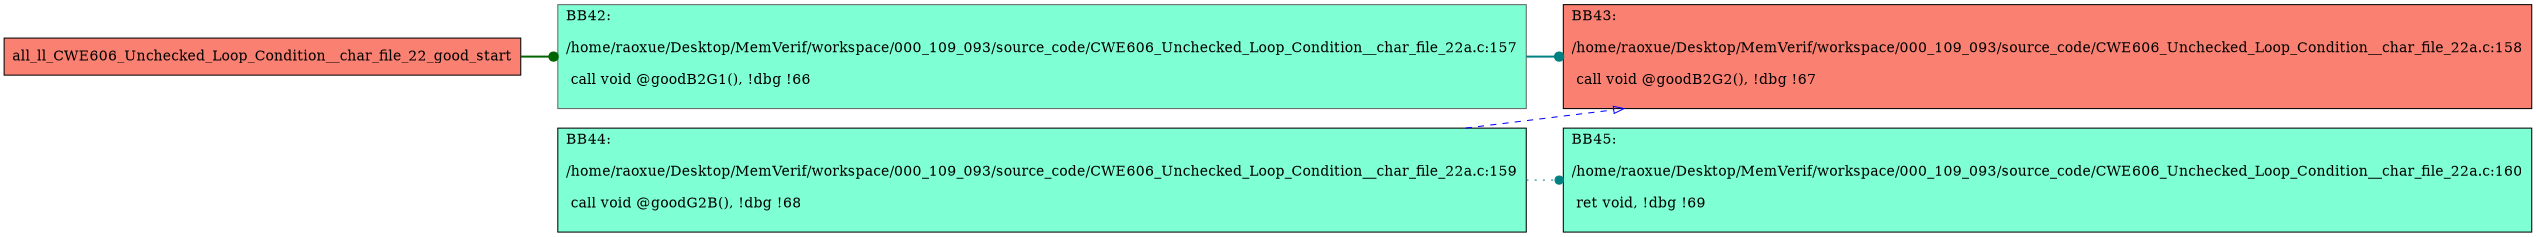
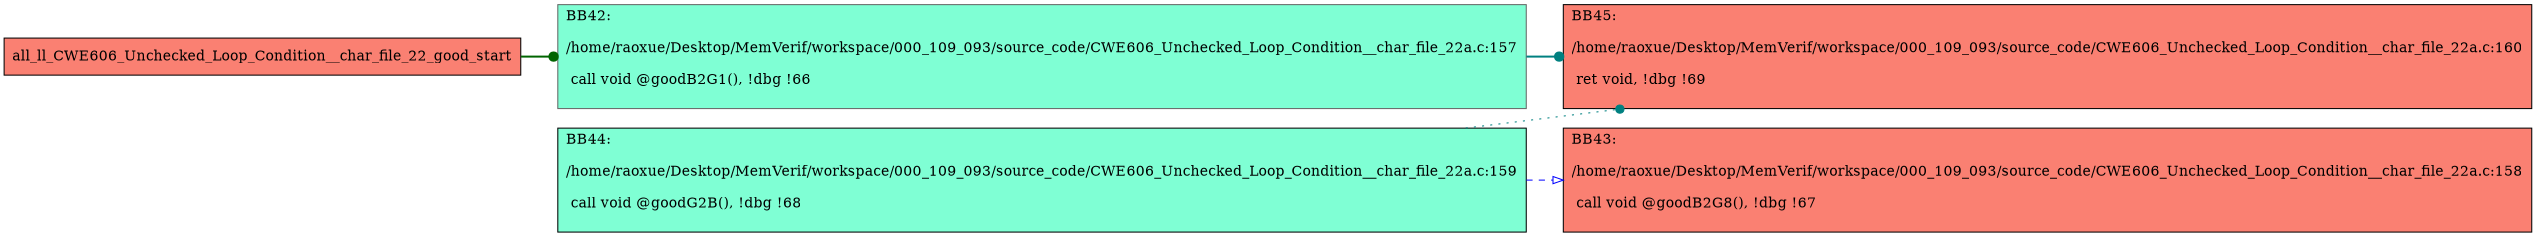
edge "BB42:" -> "BB43:": now "BB42:" -> "BB45:"
node "BB43:": text "call void @goodB2G2(), !dbg !67" -> "call void @goodB2G8(), !dbg !67"
node "BB45:": fillcolor aquamarine -> salmon
